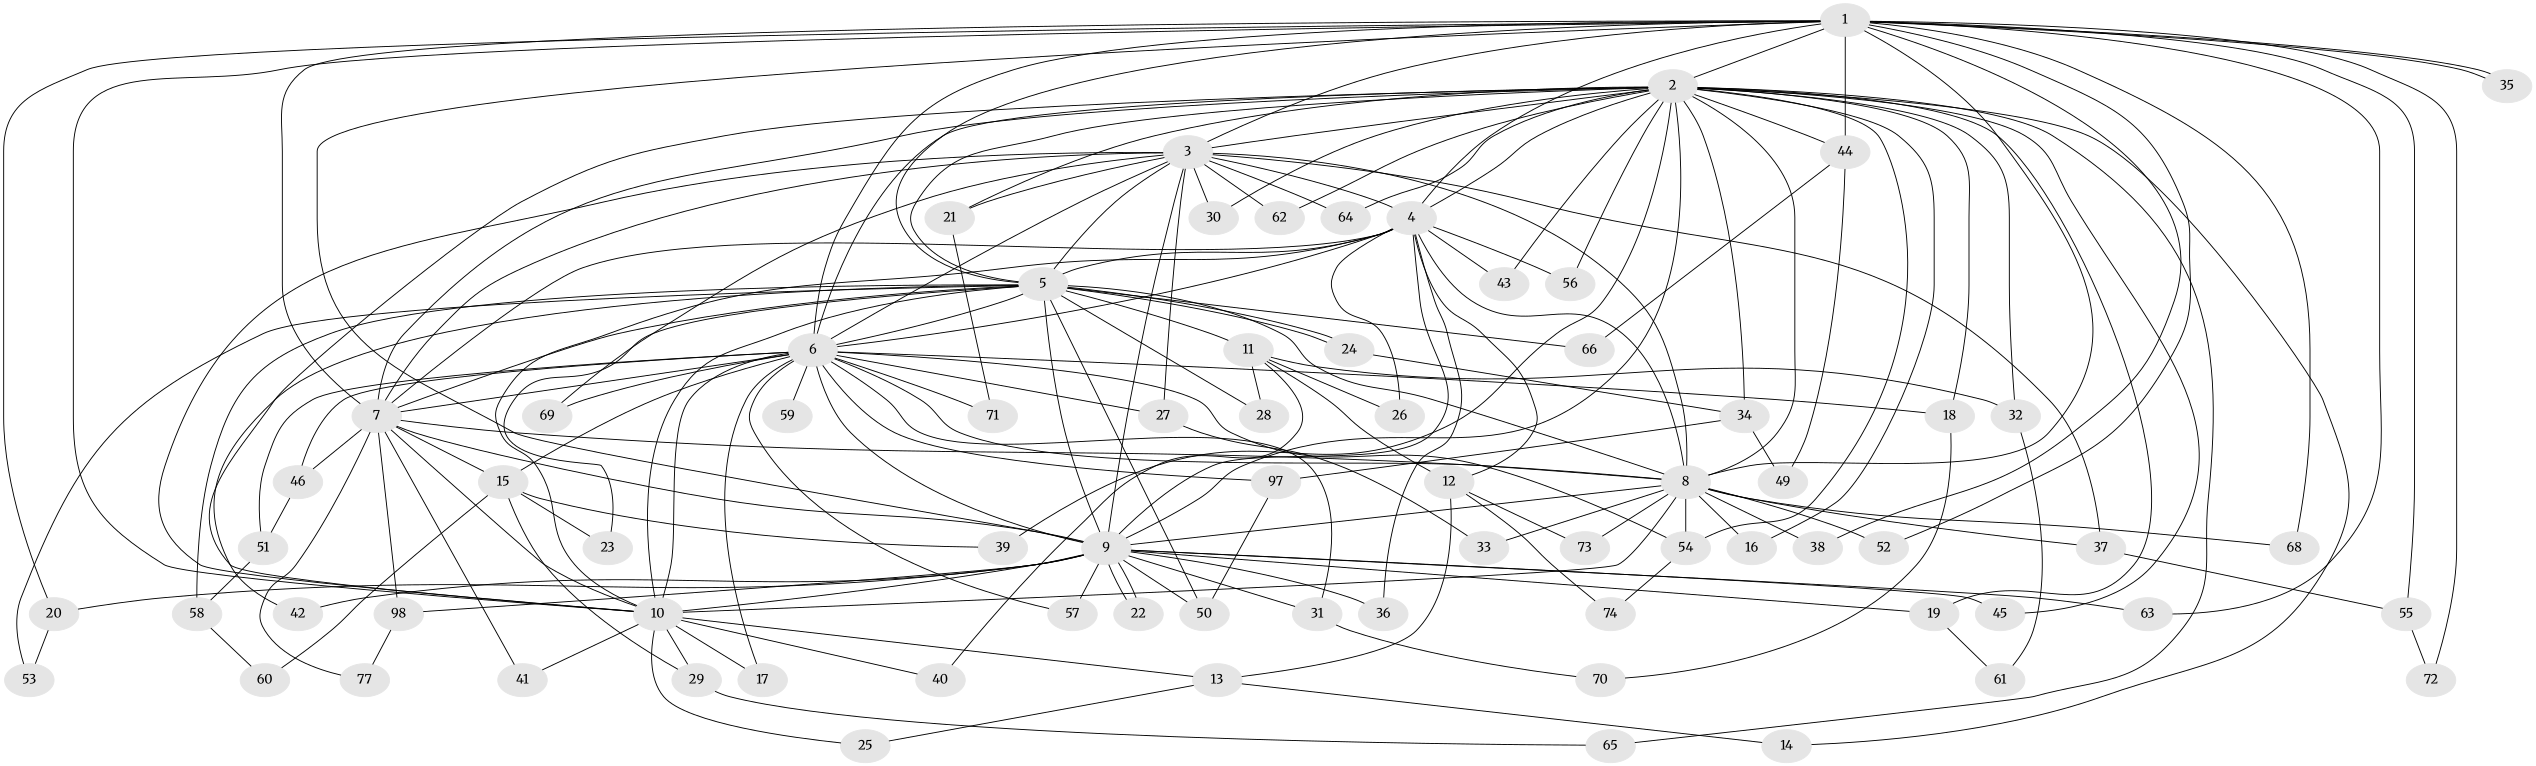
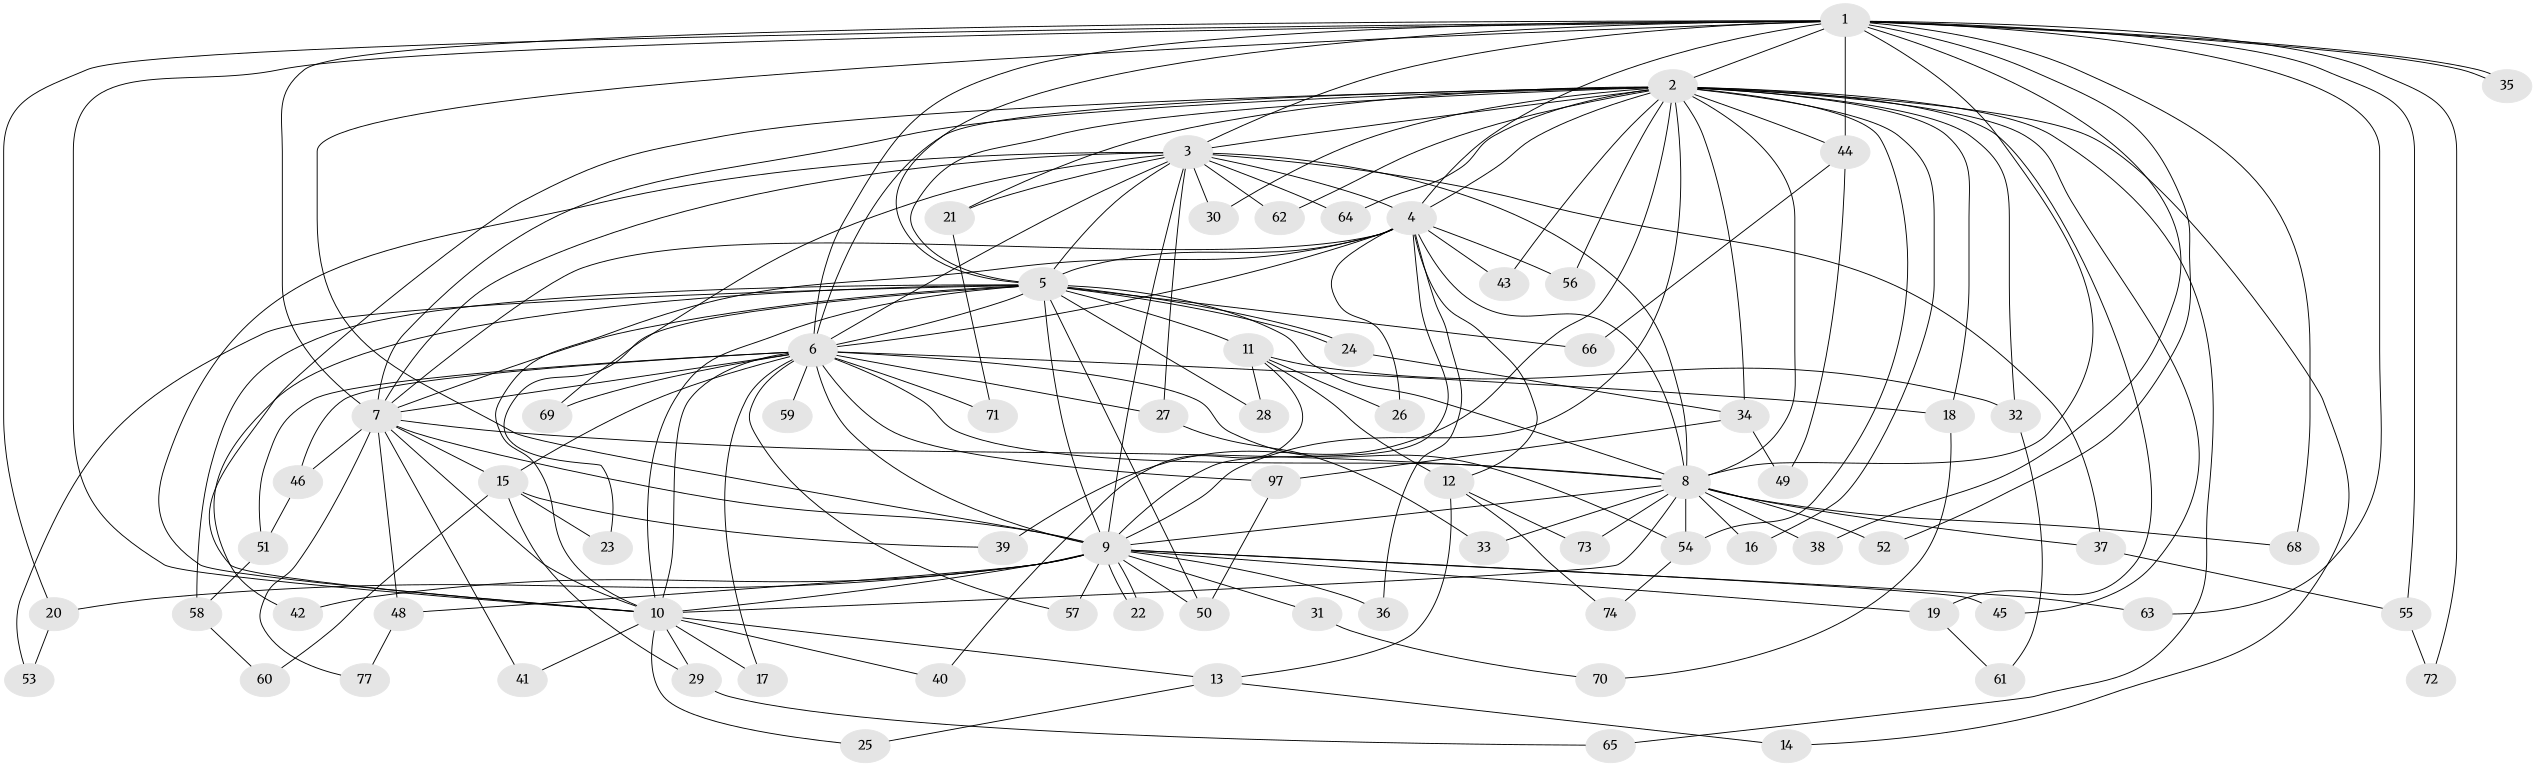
edge "6" -- "31": removed
node "98": label "98" -> "48"
